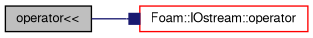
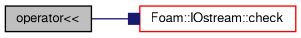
node "Foam::IOstream::operator": label "Foam::IOstream::operator" -> "Foam::IOstream::check"
